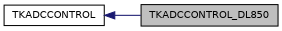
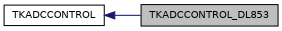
node "TKADCCONTROL_DL850": label "TKADCCONTROL_DL850" -> "TKADCCONTROL_DL853"
